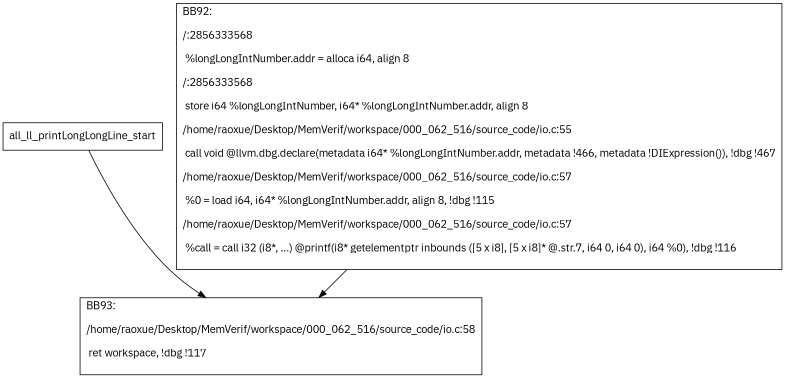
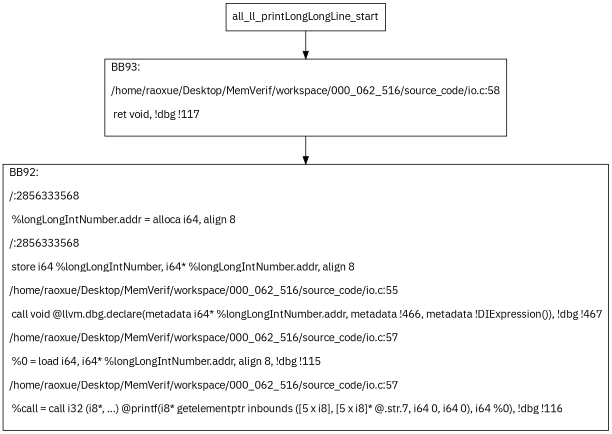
edge "BB92:" -> "BB93:": reversed
node "BB93:": text "ret workspace, !dbg !117" -> "ret void, !dbg !117"
